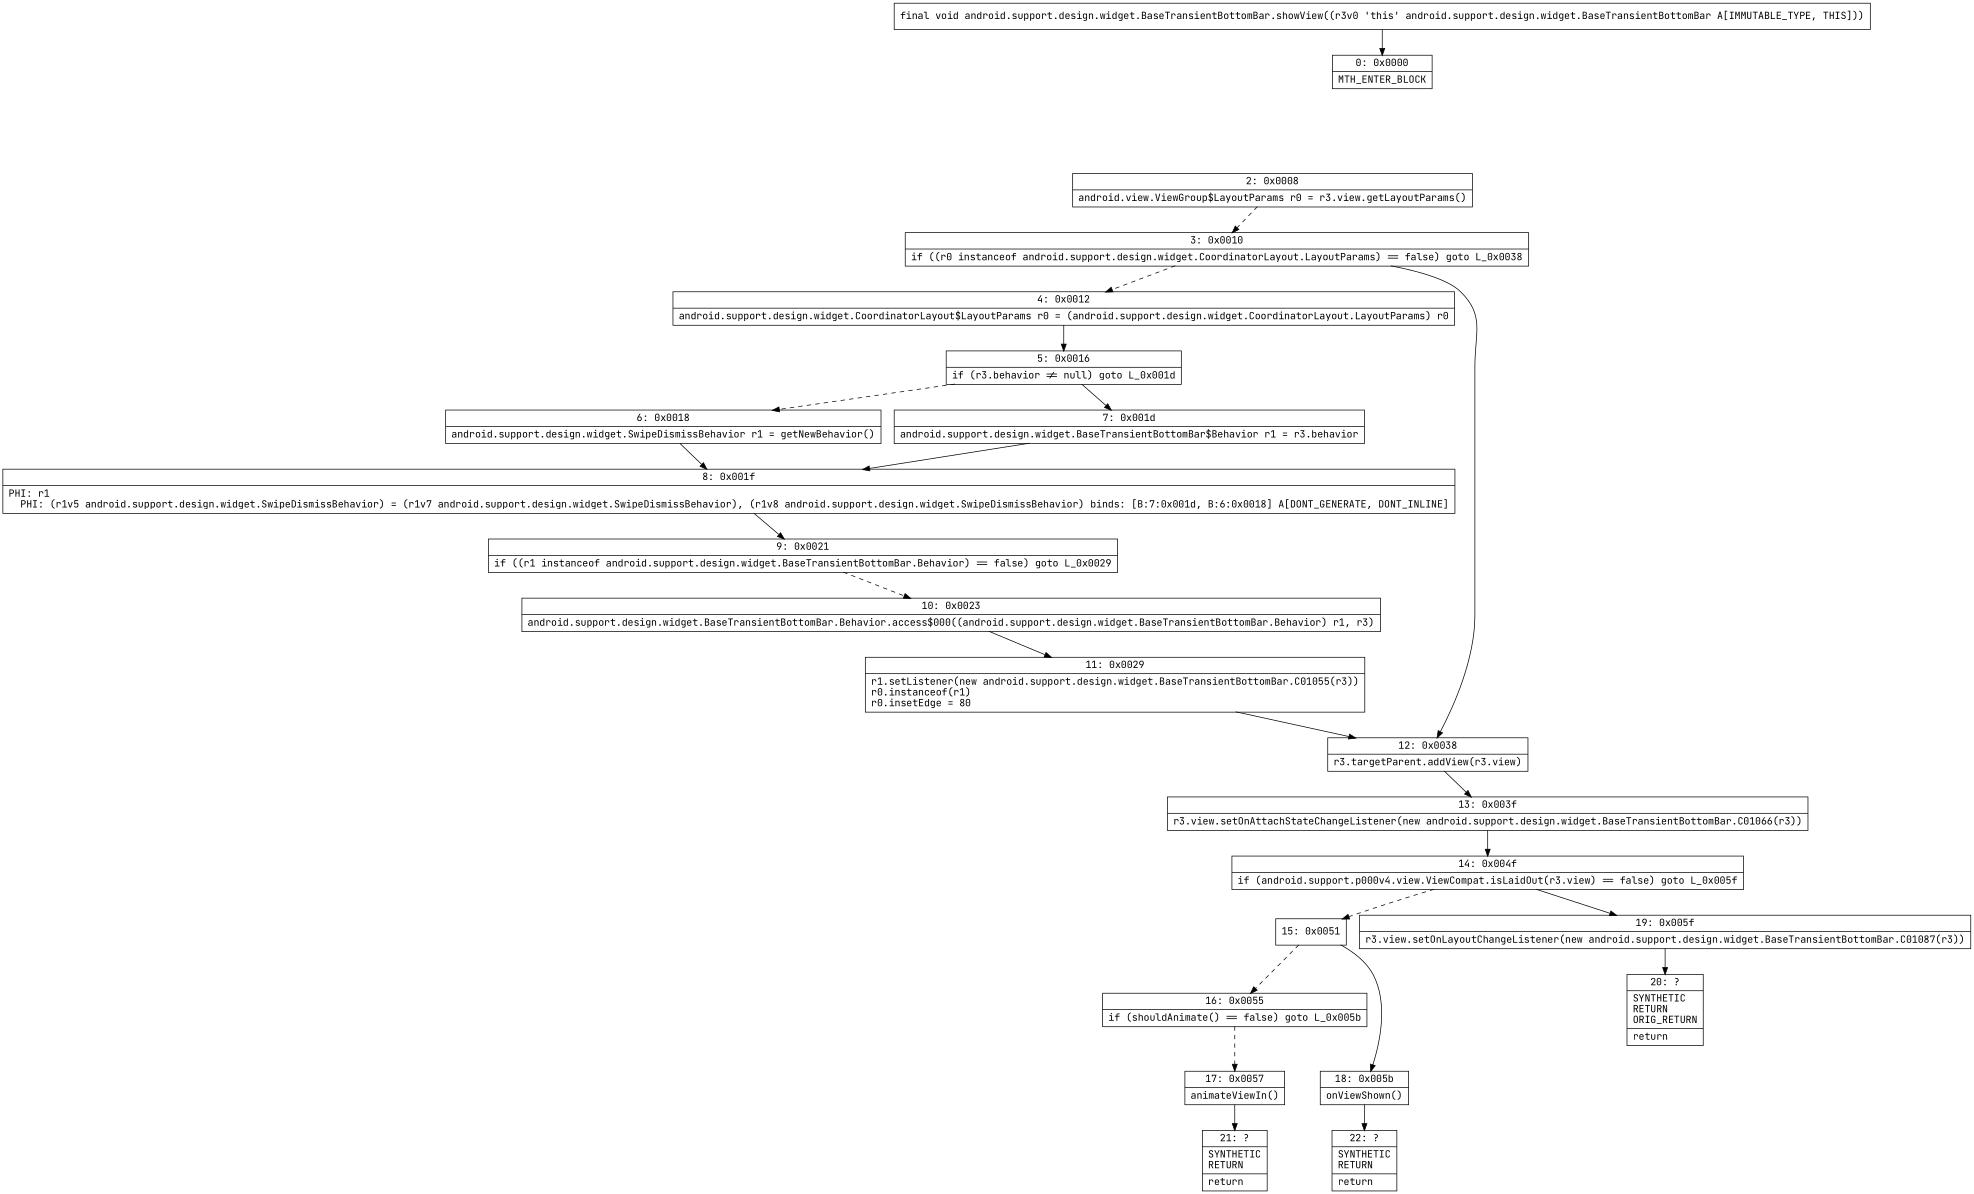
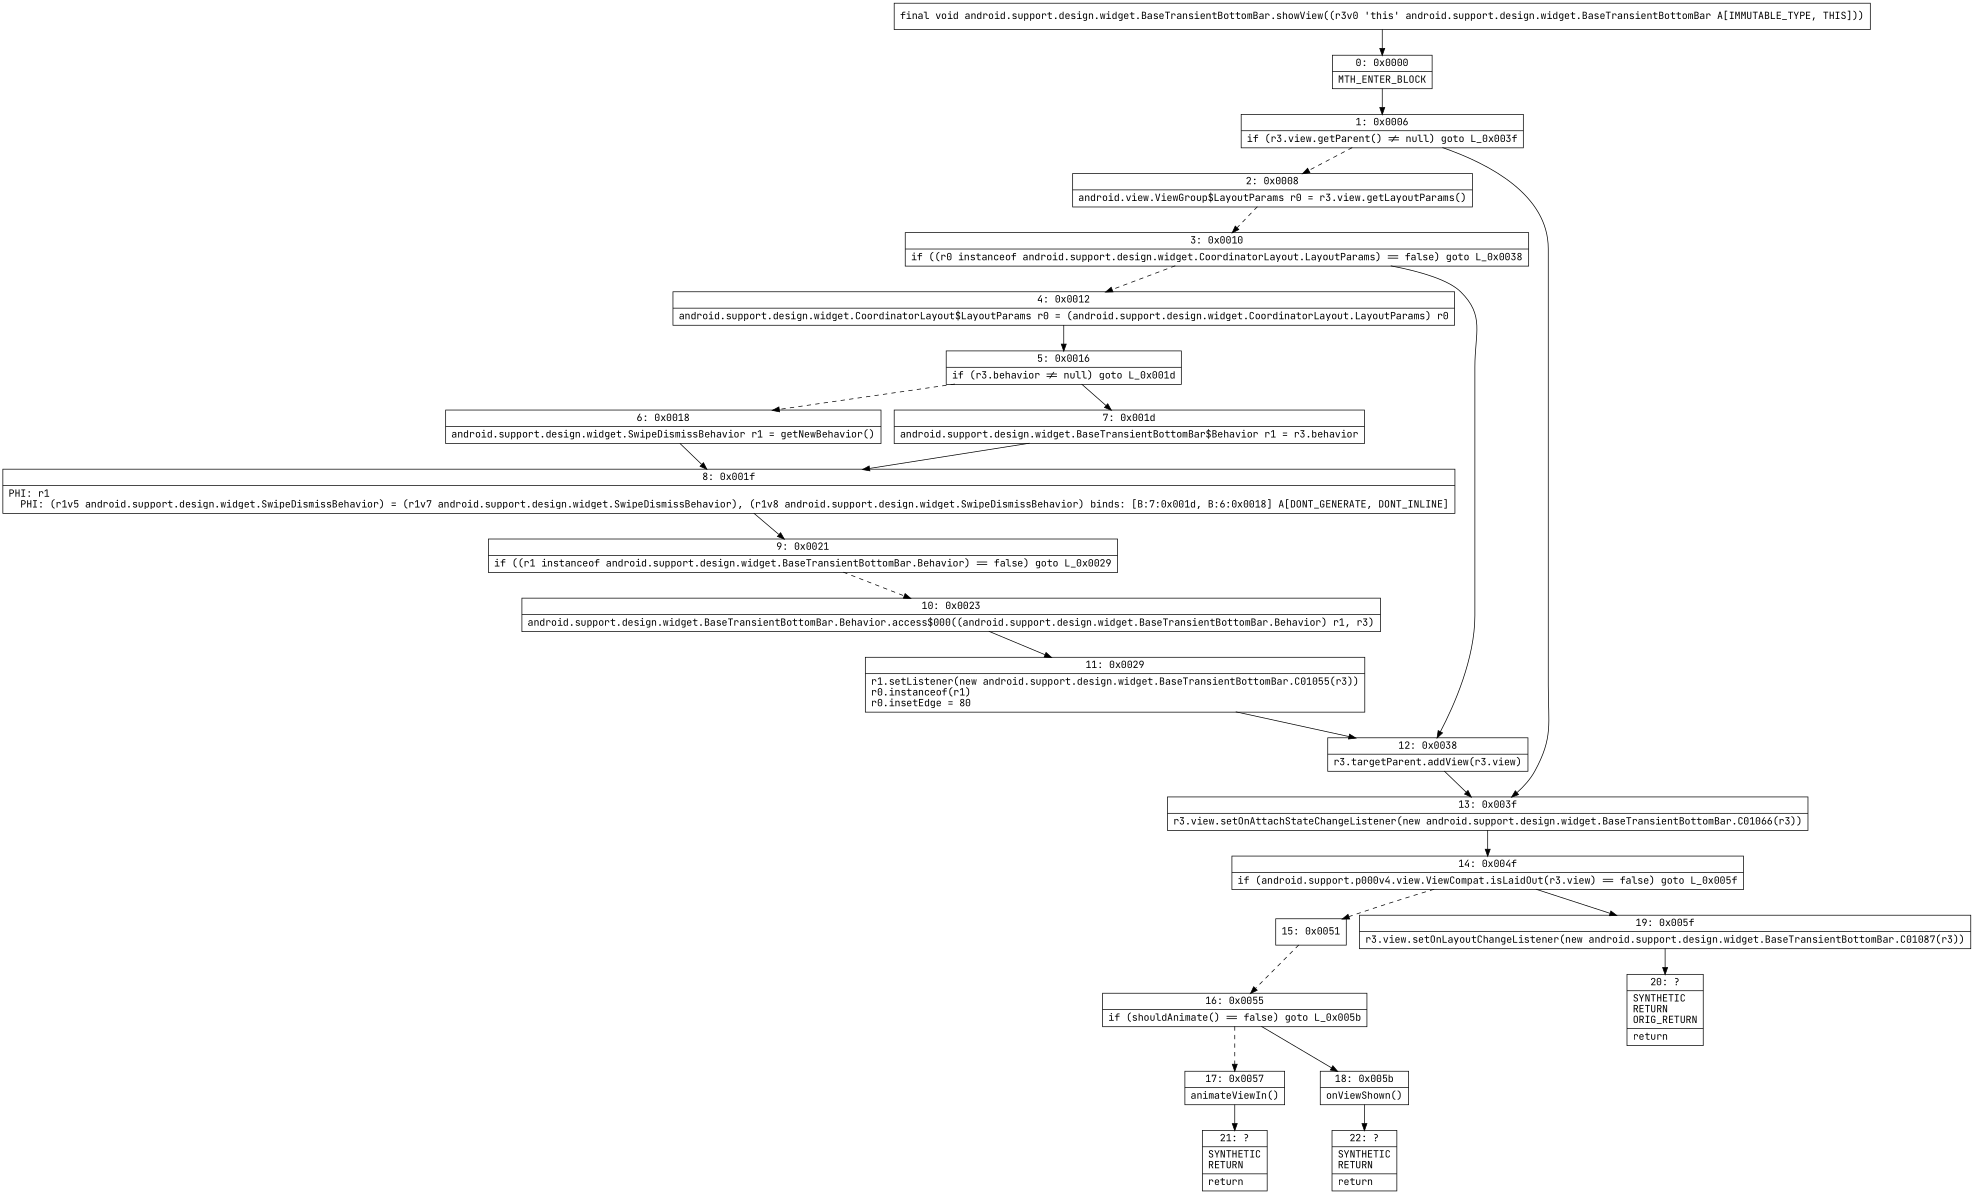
node "1: 0x0006": added
edge "15: 0x0051" -> "18: 0x005b": now "16: 0x0055" -> "18: 0x005b"
